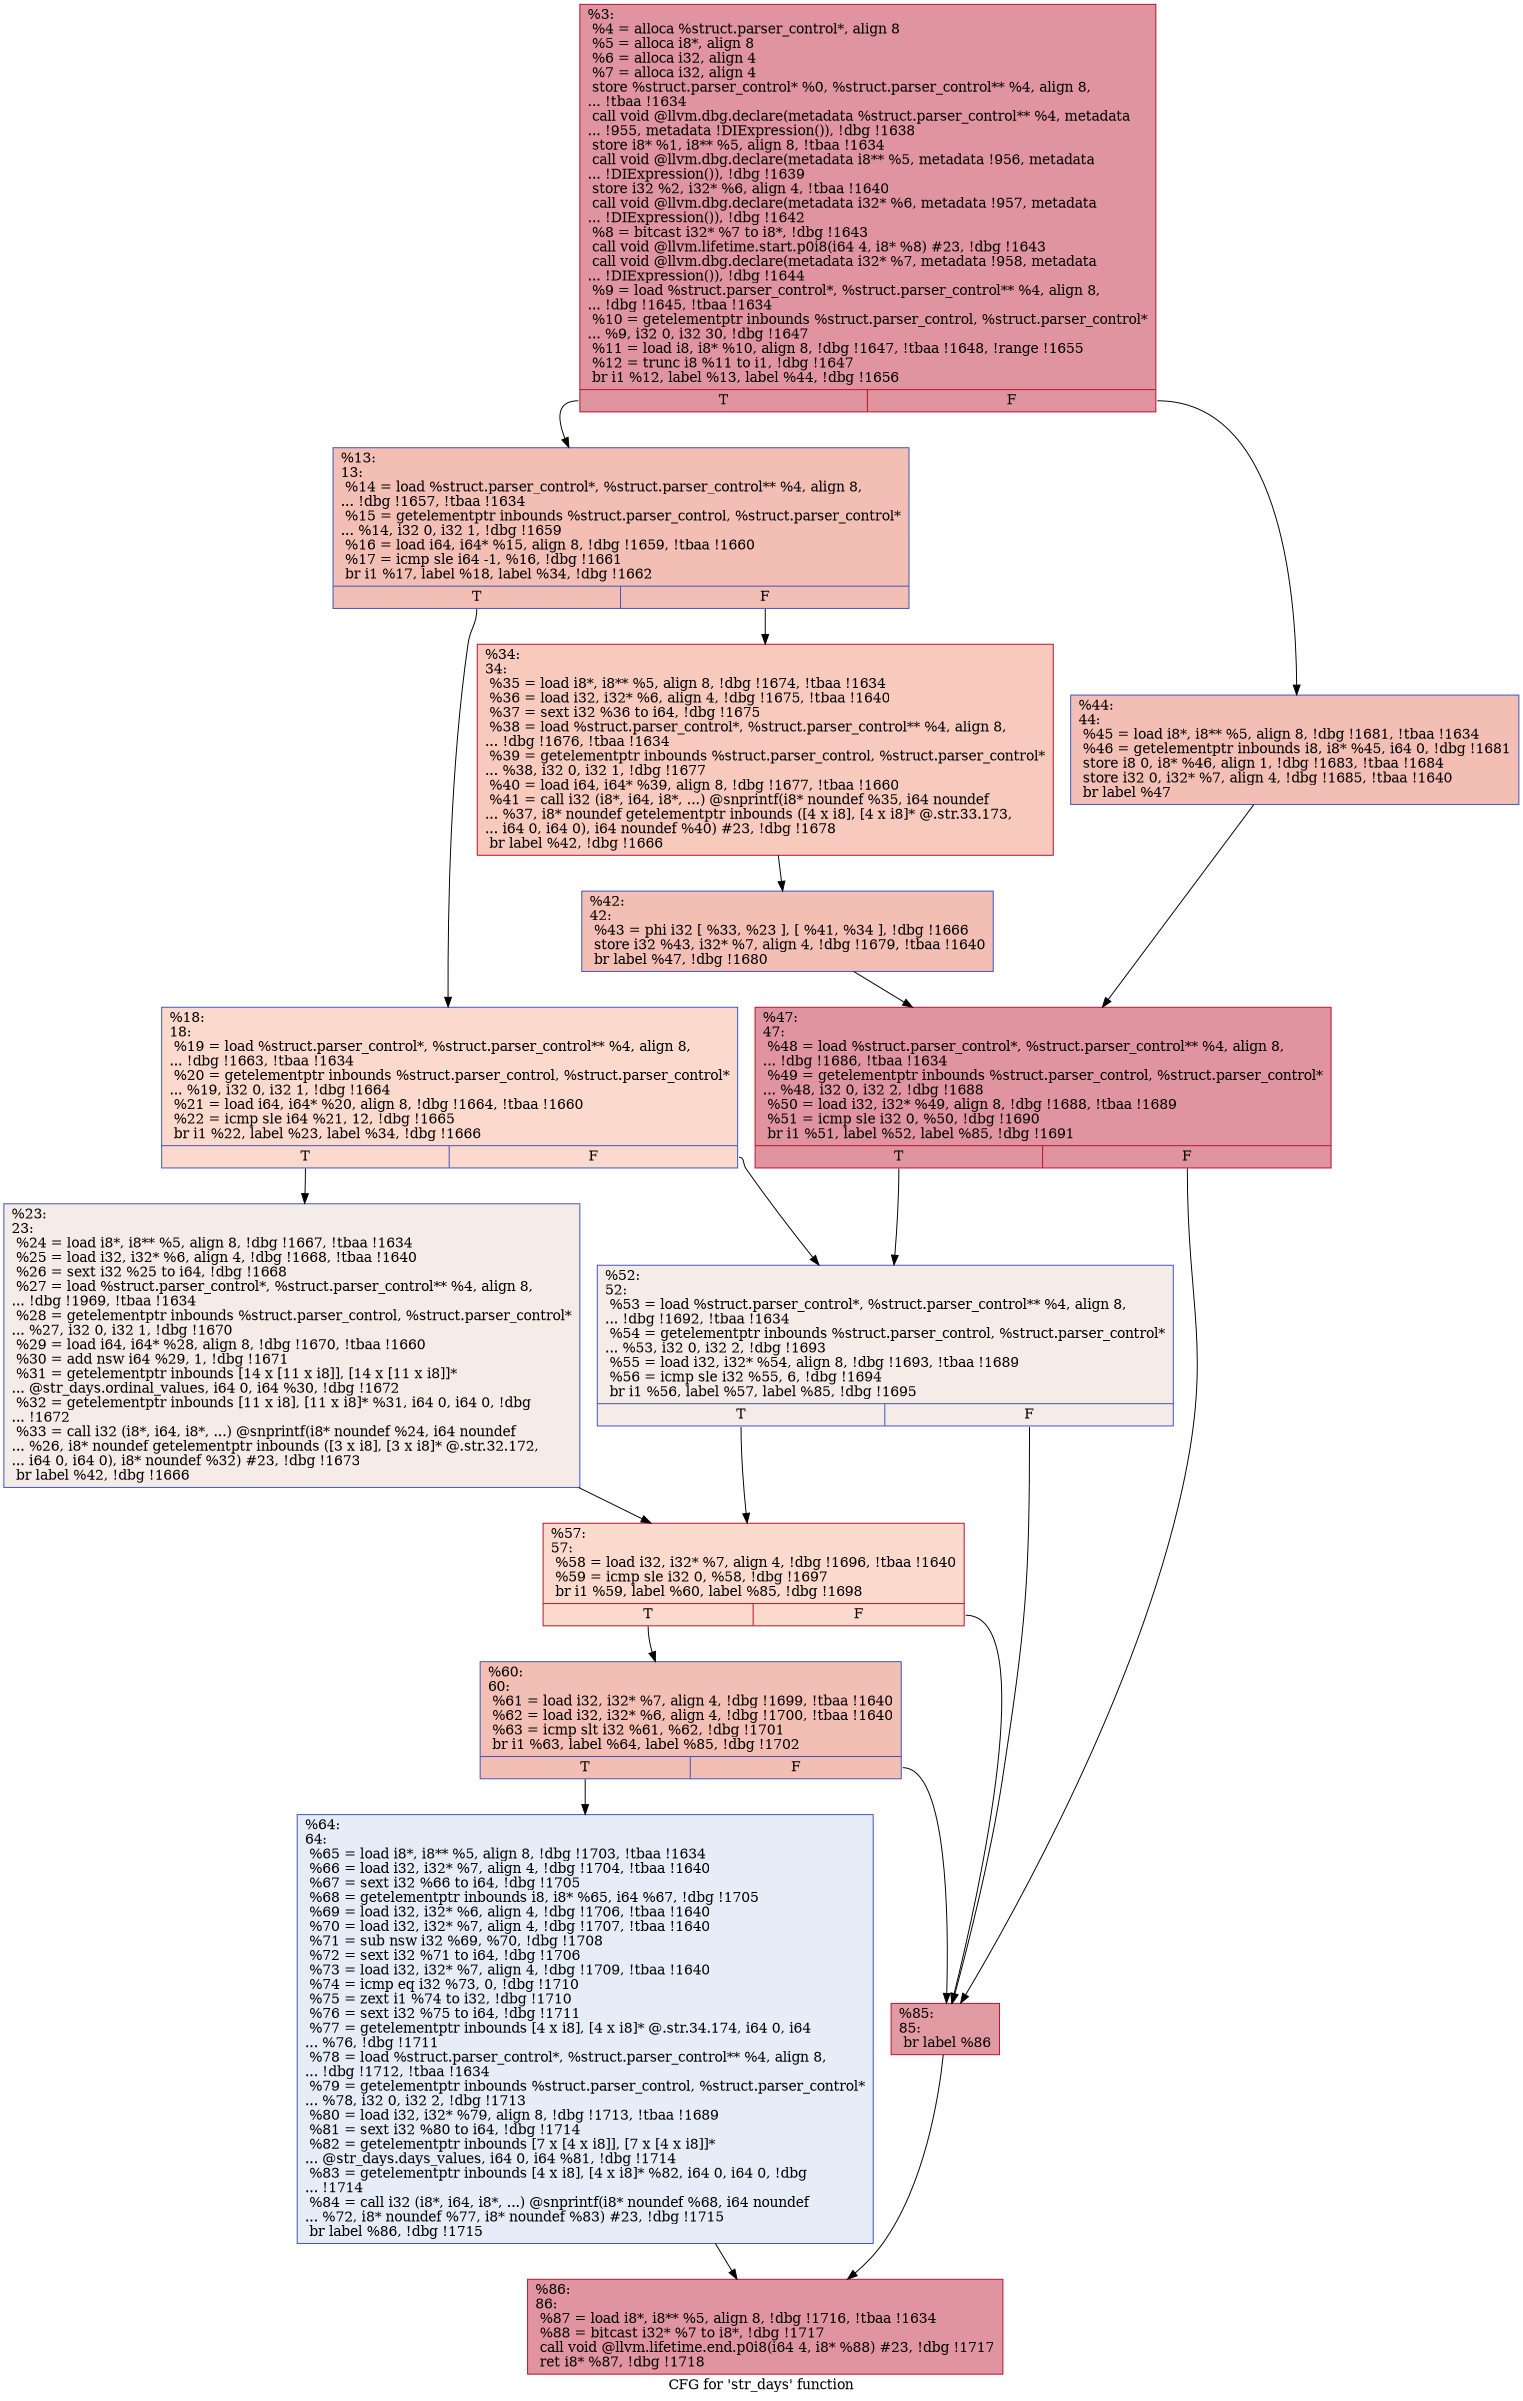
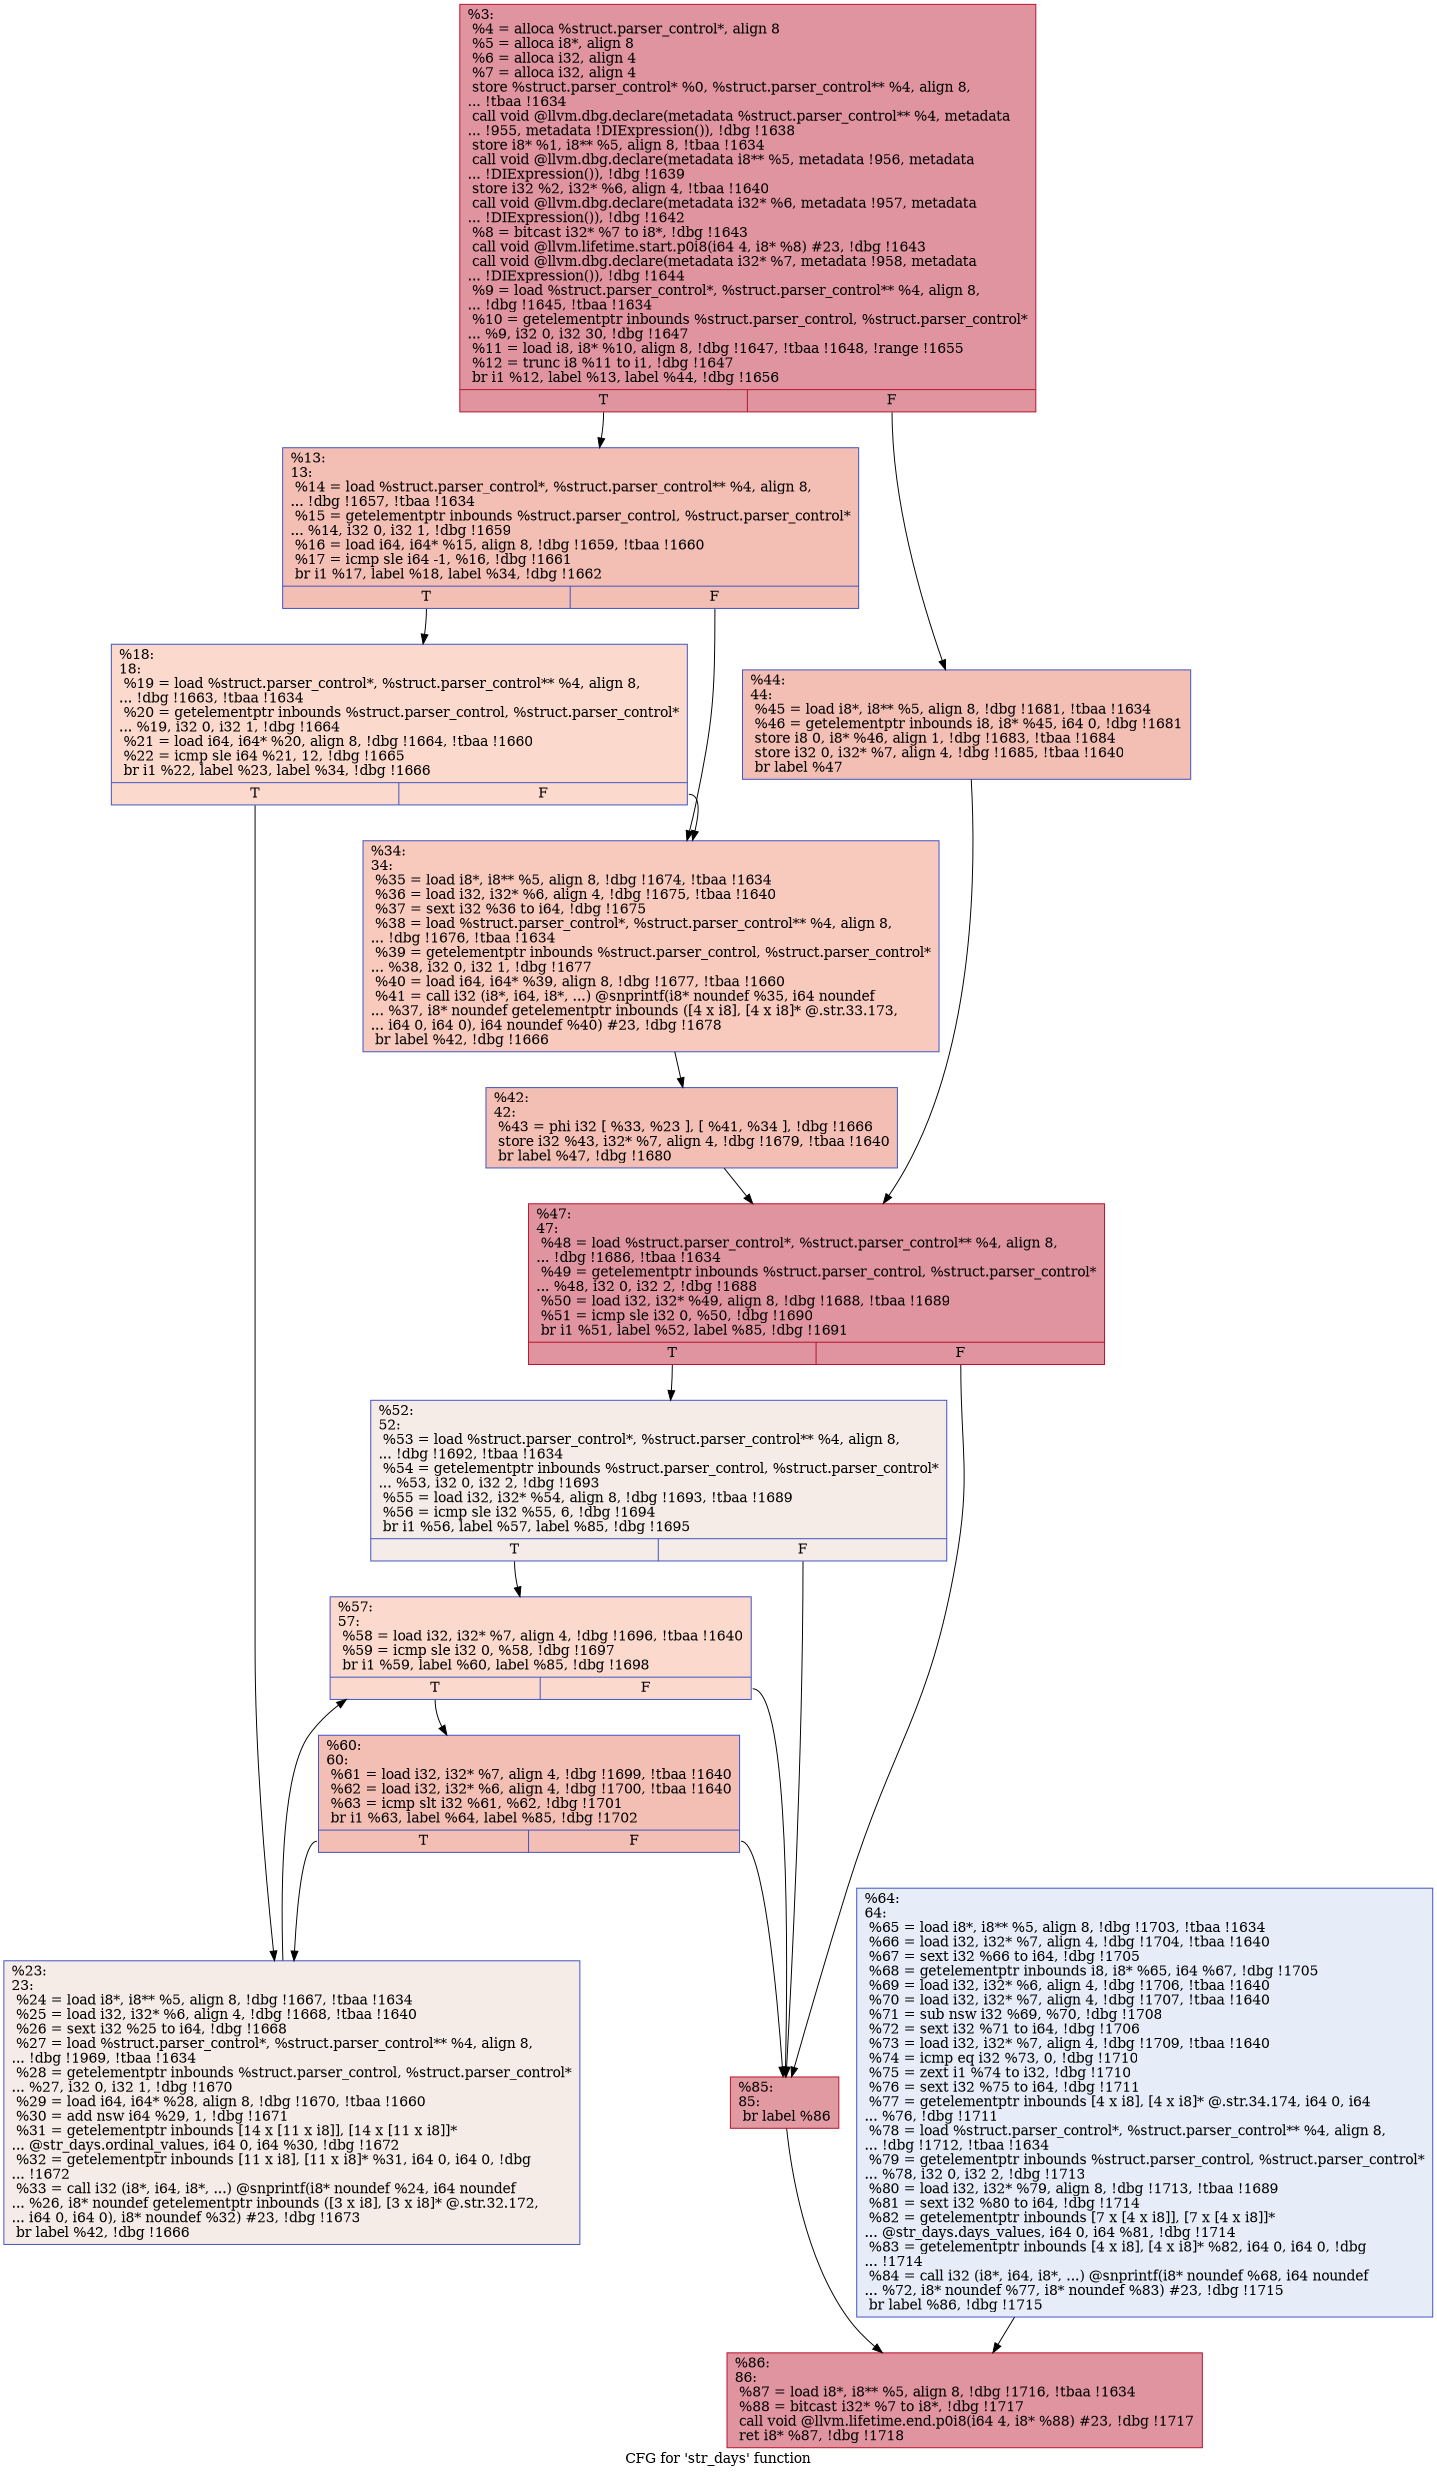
node "%34:": color #b70d28ff -> #3d50c3ff
edge "%18:" -> "%52:": now "%18:" -> "%34:"
node "%57:": color #b70d28ff -> #3d50c3ff
edge "%60:" -> "%64:": now "%60:" -> "%23:"
